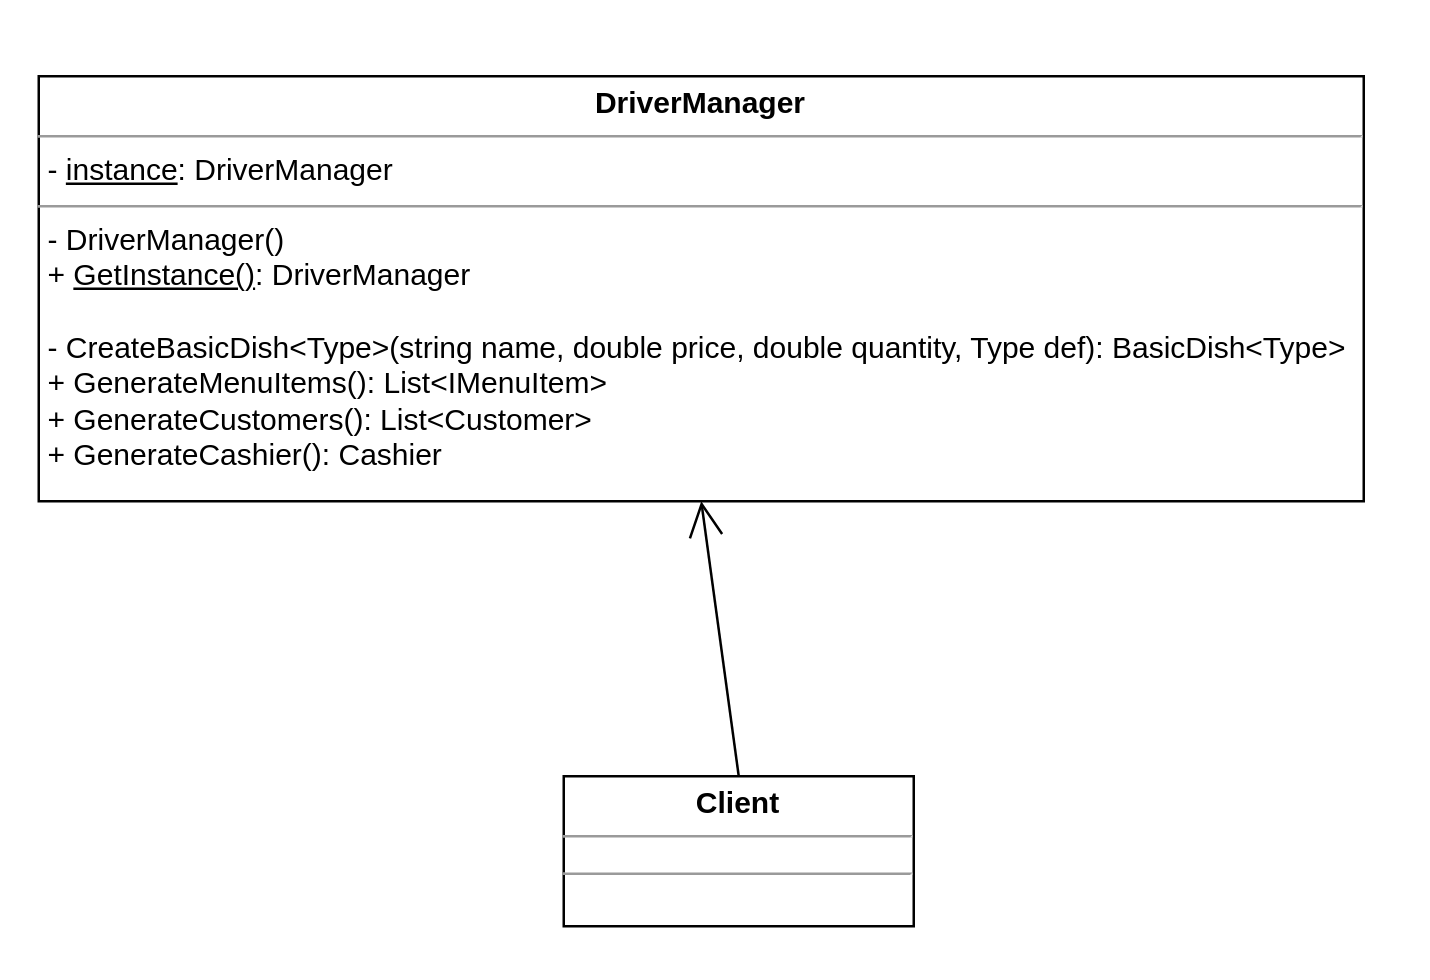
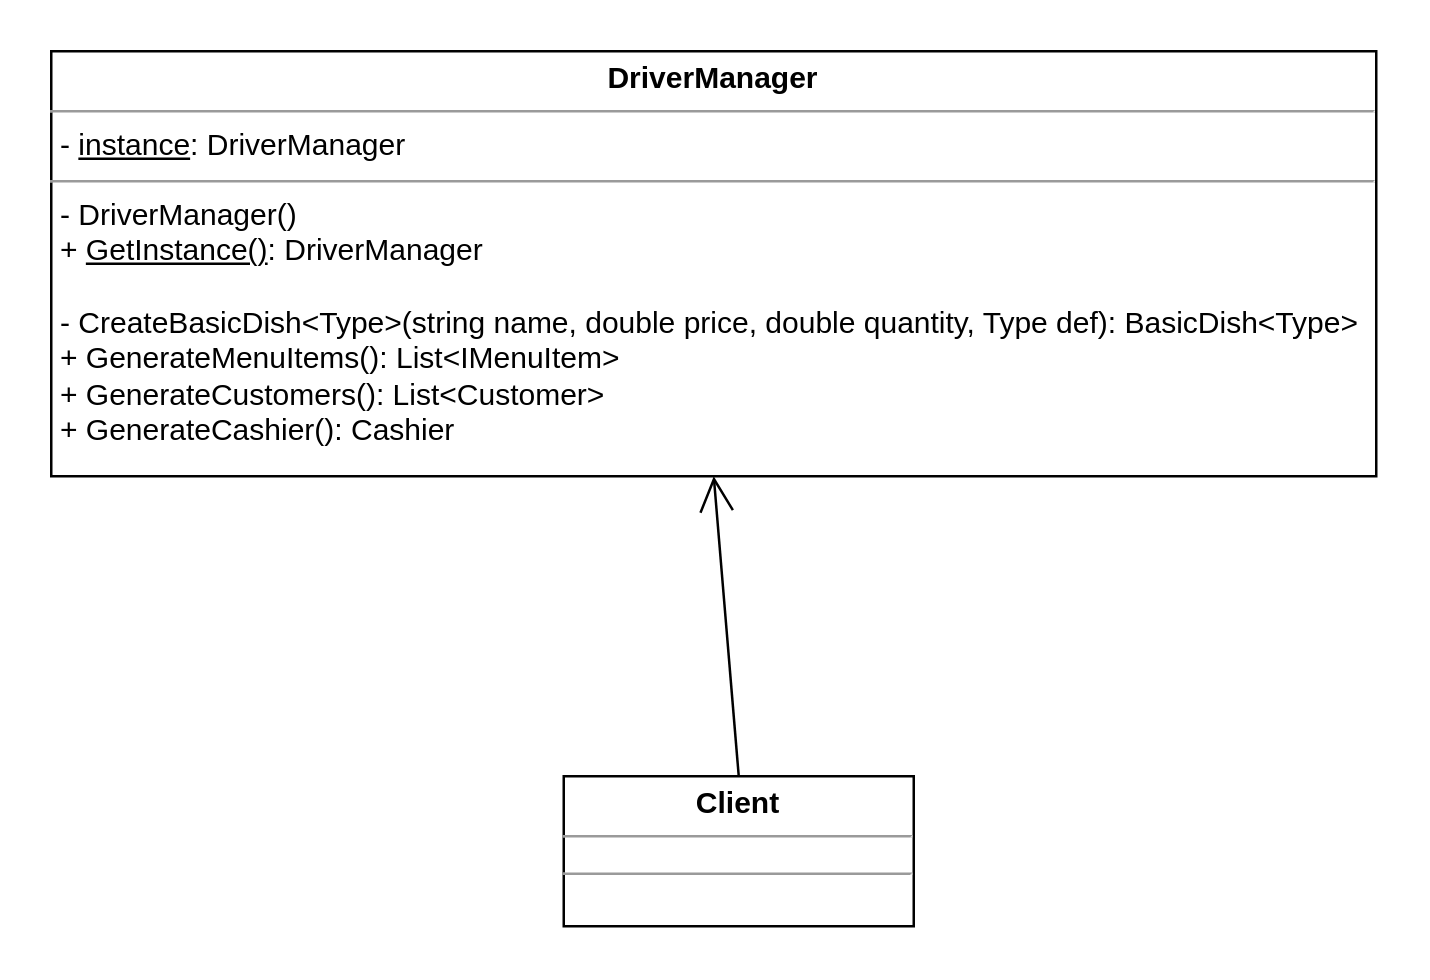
node "DriverManager - instance: DriverManager - DriverManager() + GetInstance(): DriverManager - CreateBasicDish<Type>(string name, double price, double quantity, Type def): BasicDish<Type> + GenerateMenuItems(): List<IMenuItem> + GenerateCustomers(): List<Customer> + GenerateCashier(): Cashier": moved (701, 289) -> (714, 264)
